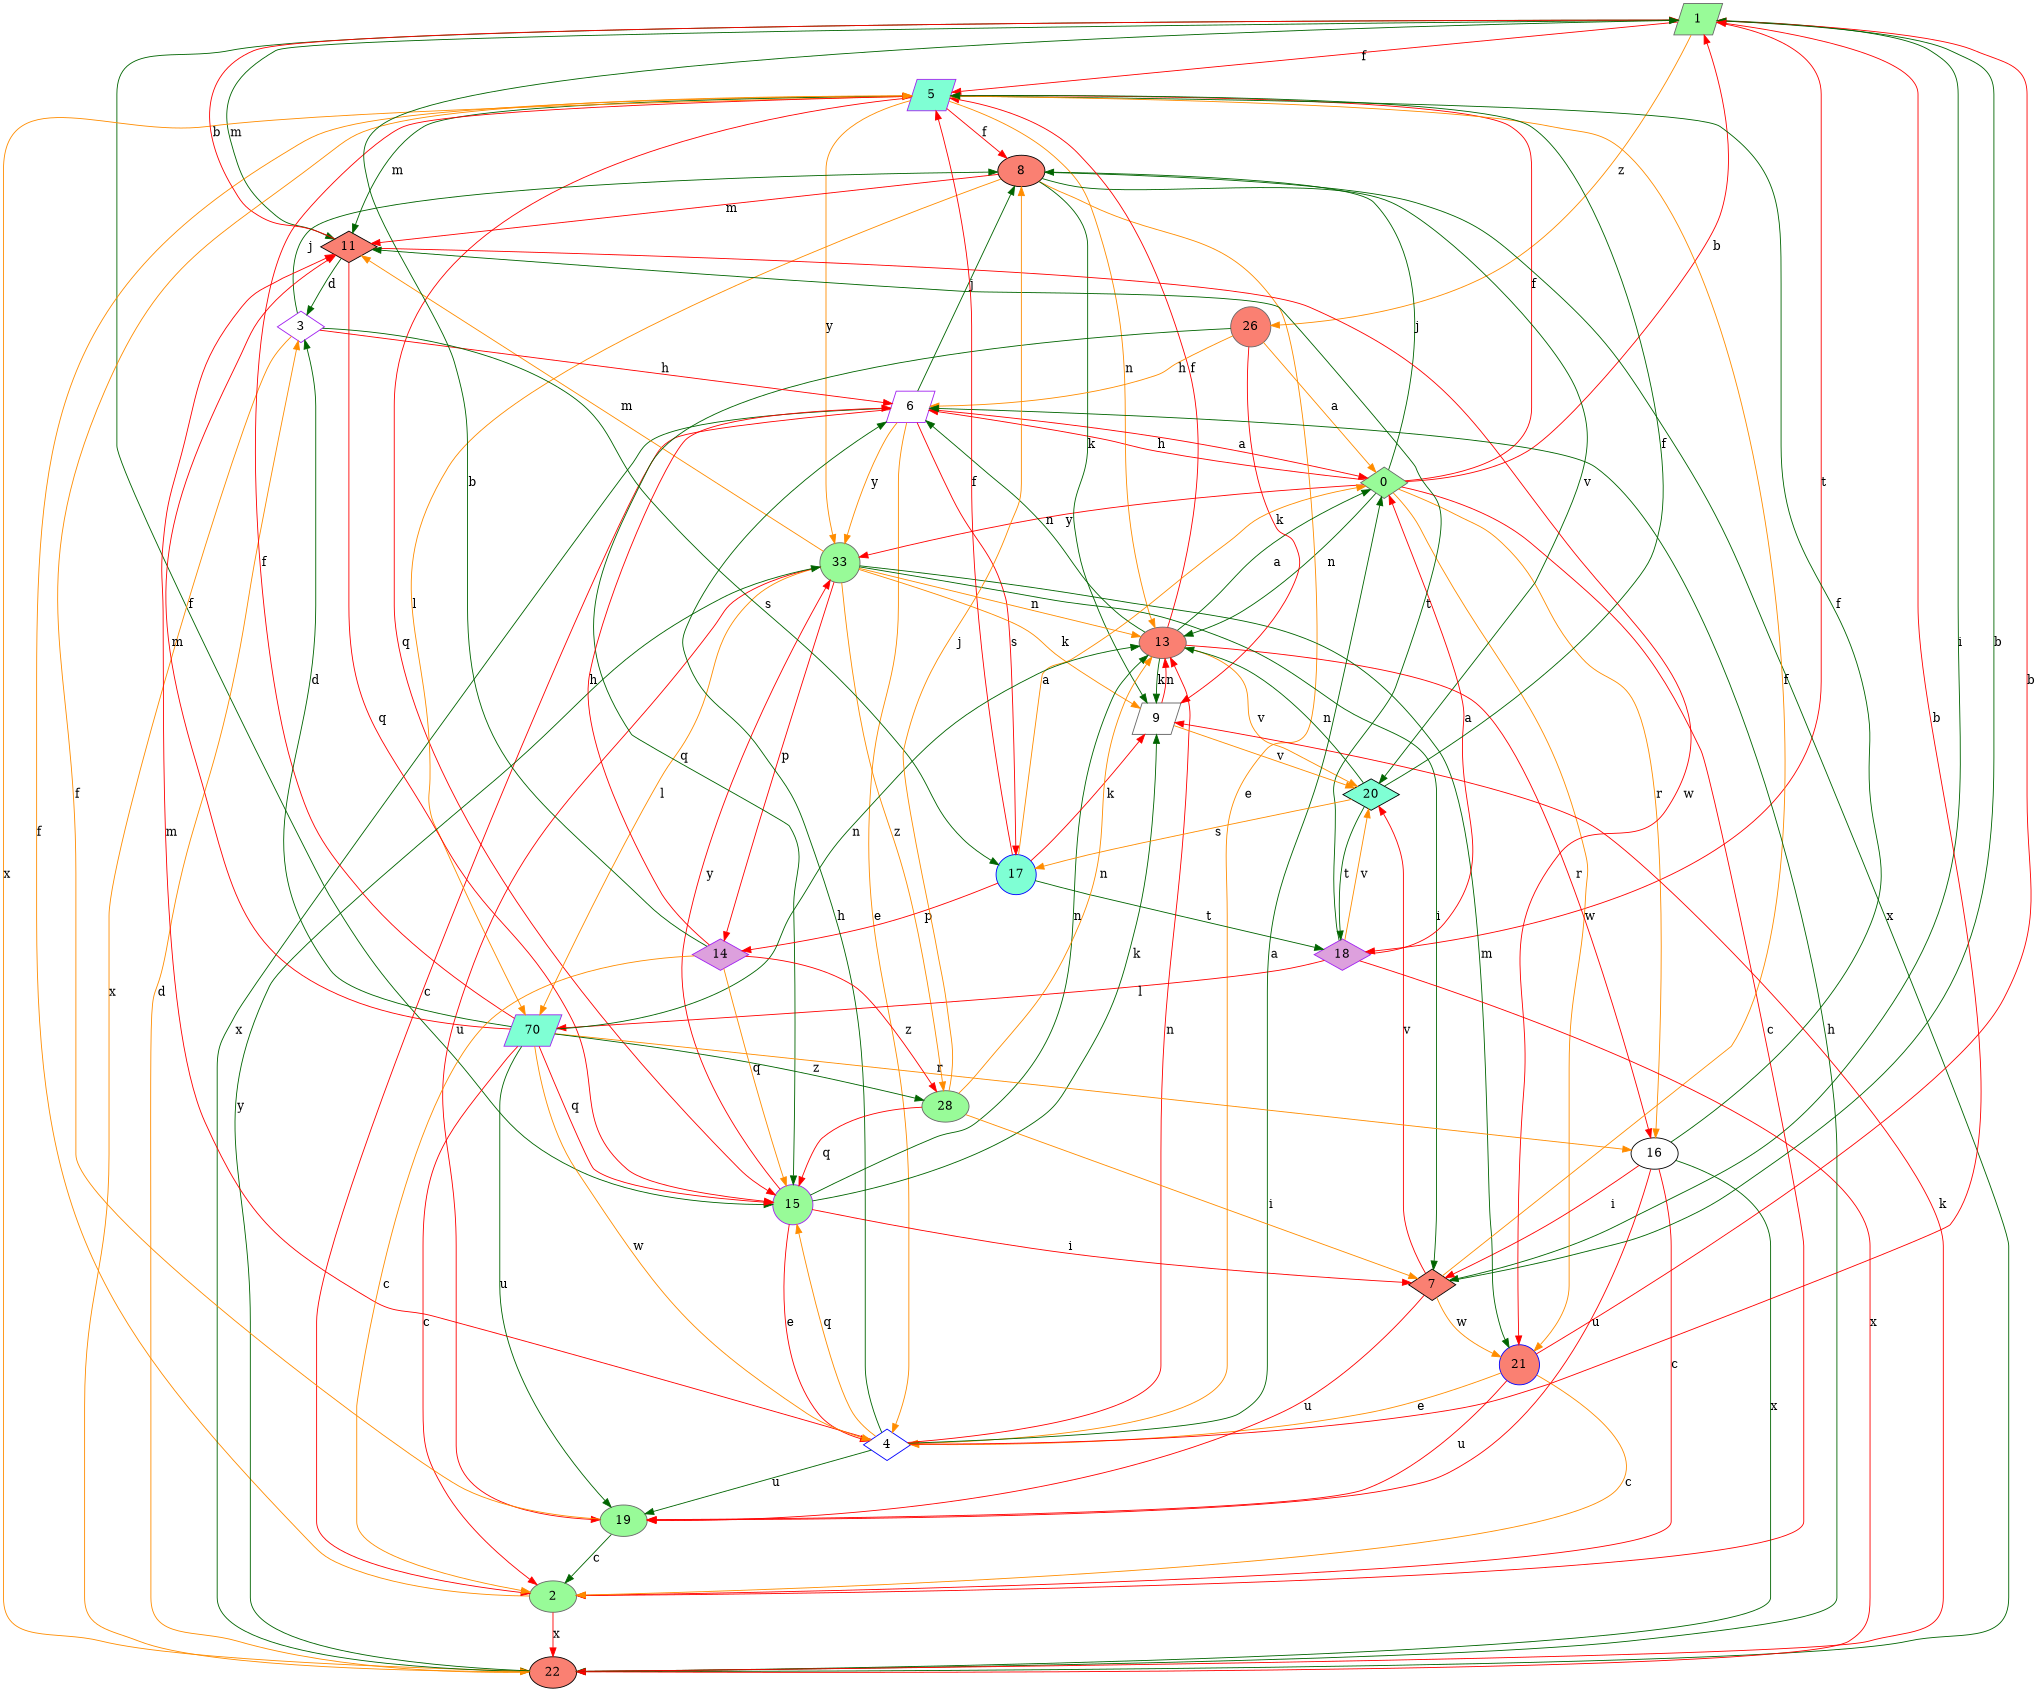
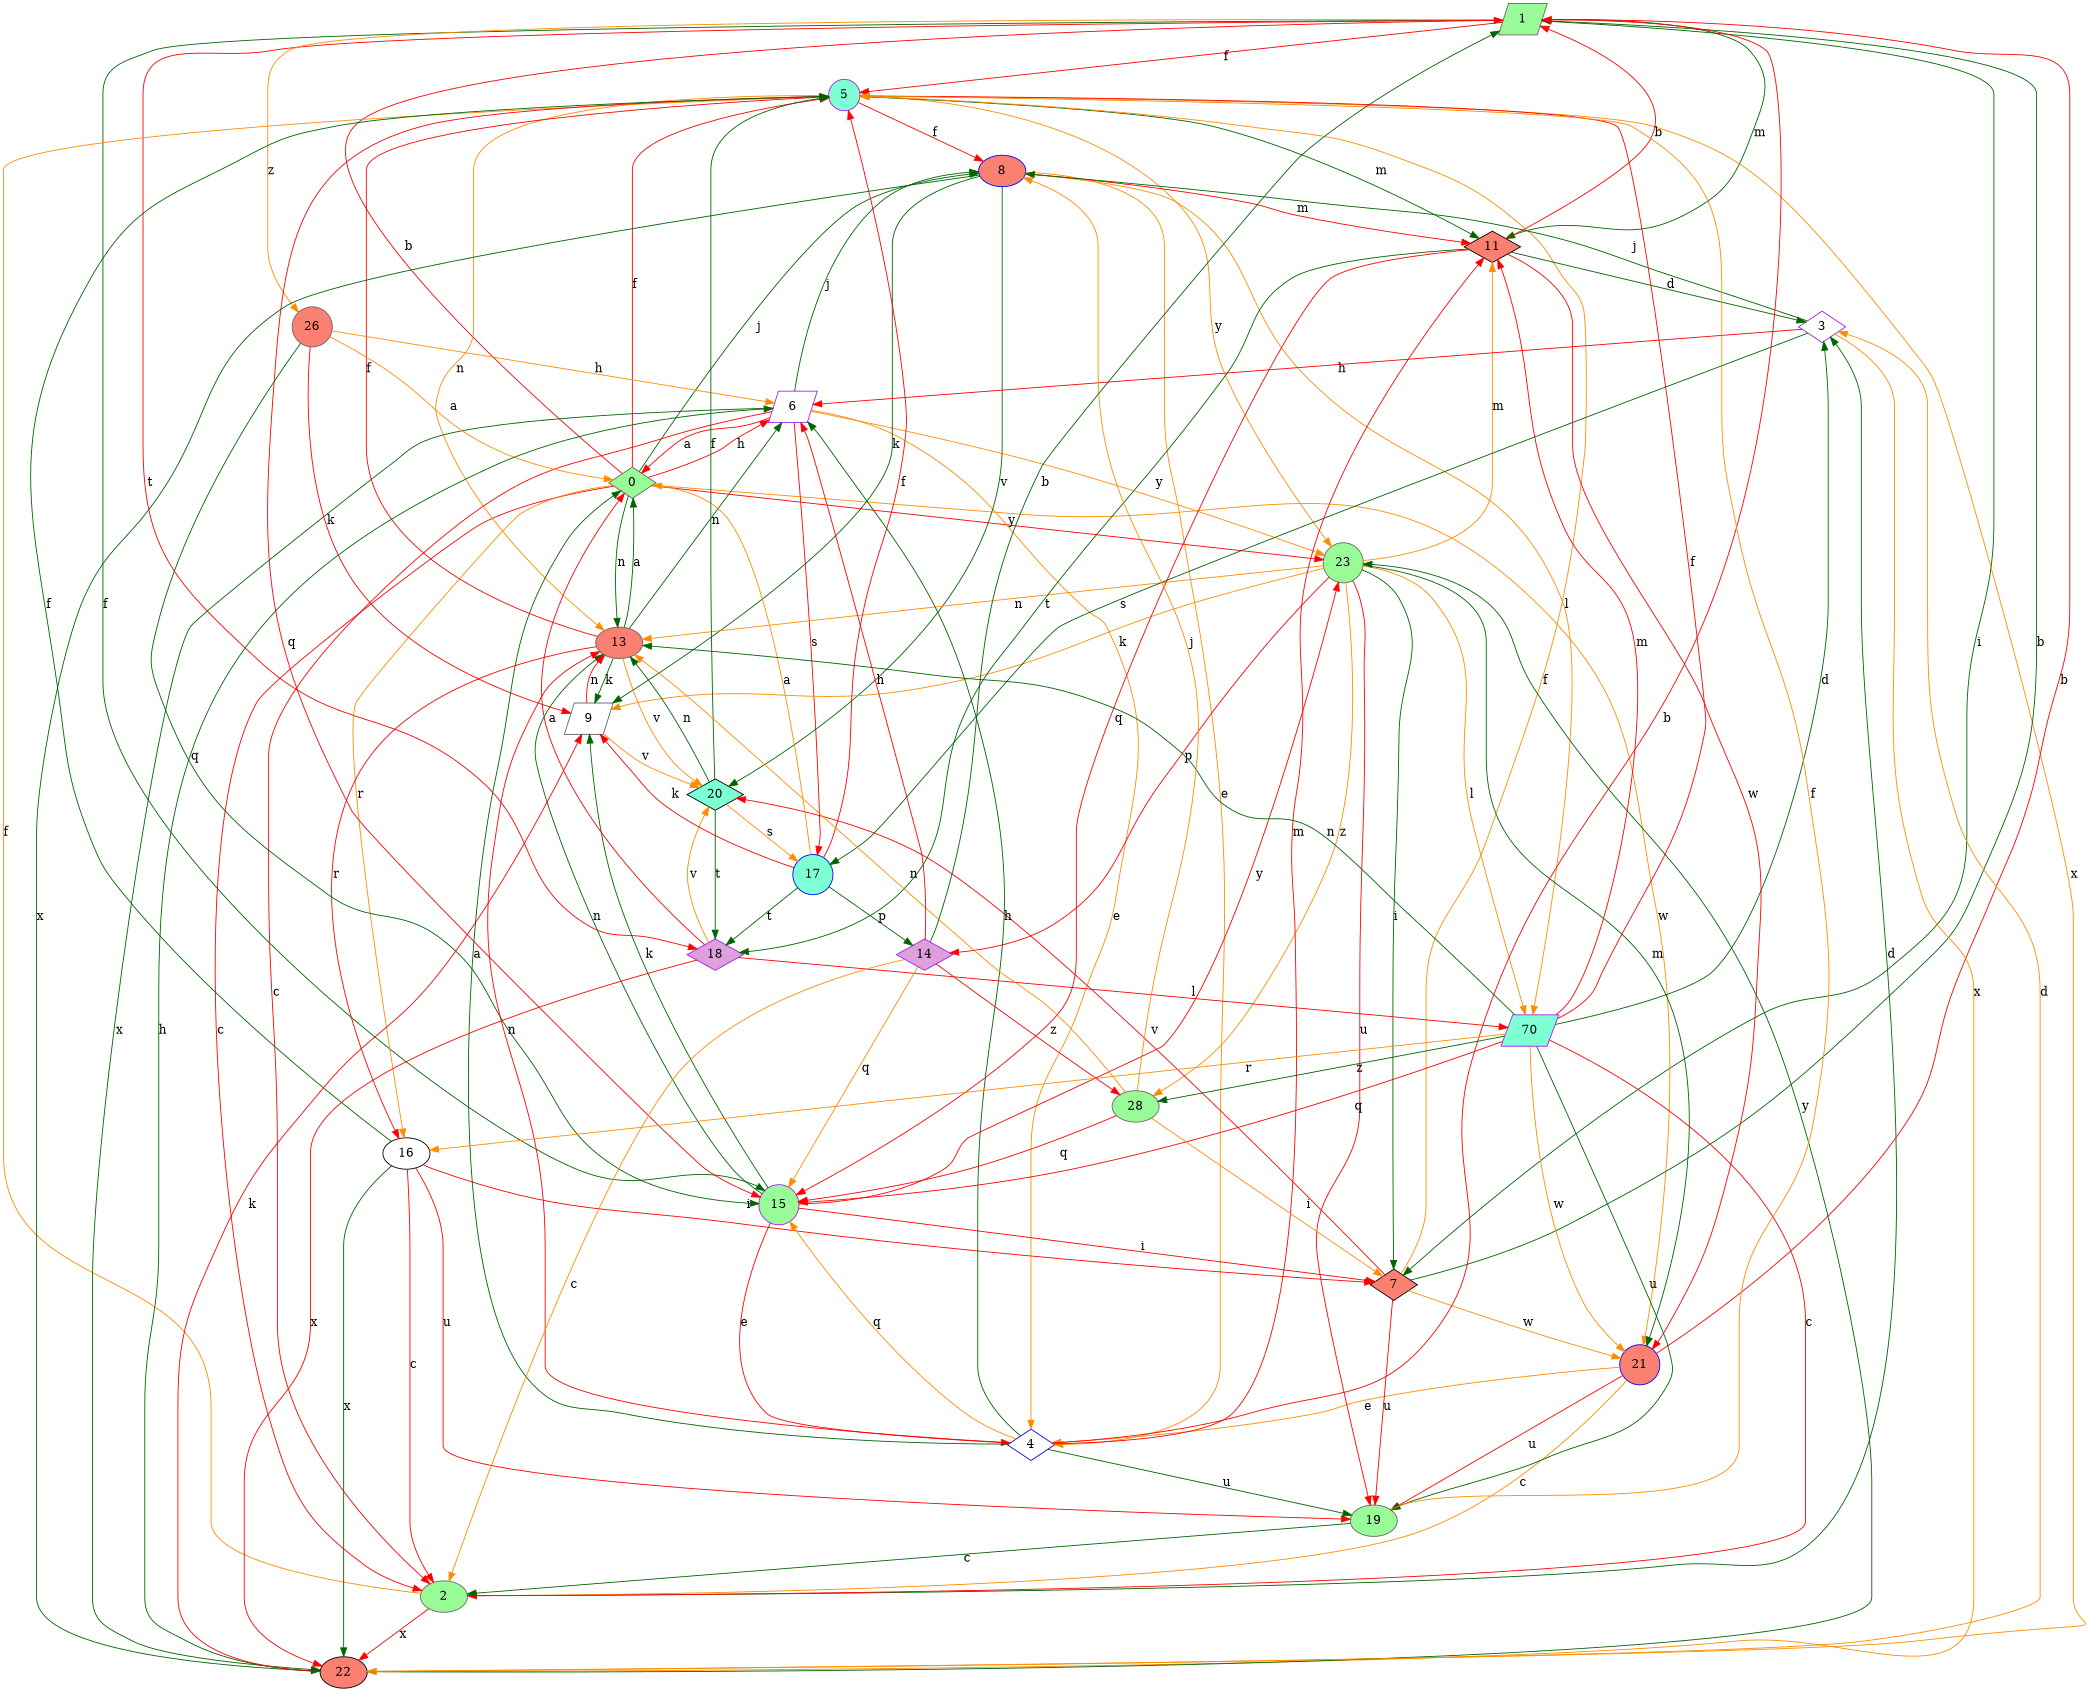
node "5": shape parallelogram -> circle
node "8": color black -> blue
edge "18" -> "11": reversed
node "33": label "33" -> "23"
edge "17" -> "14": color red -> darkgreen
edge "70" -> "4": now "70" -> "21"
edge "2" -> "3": added, label "d"
